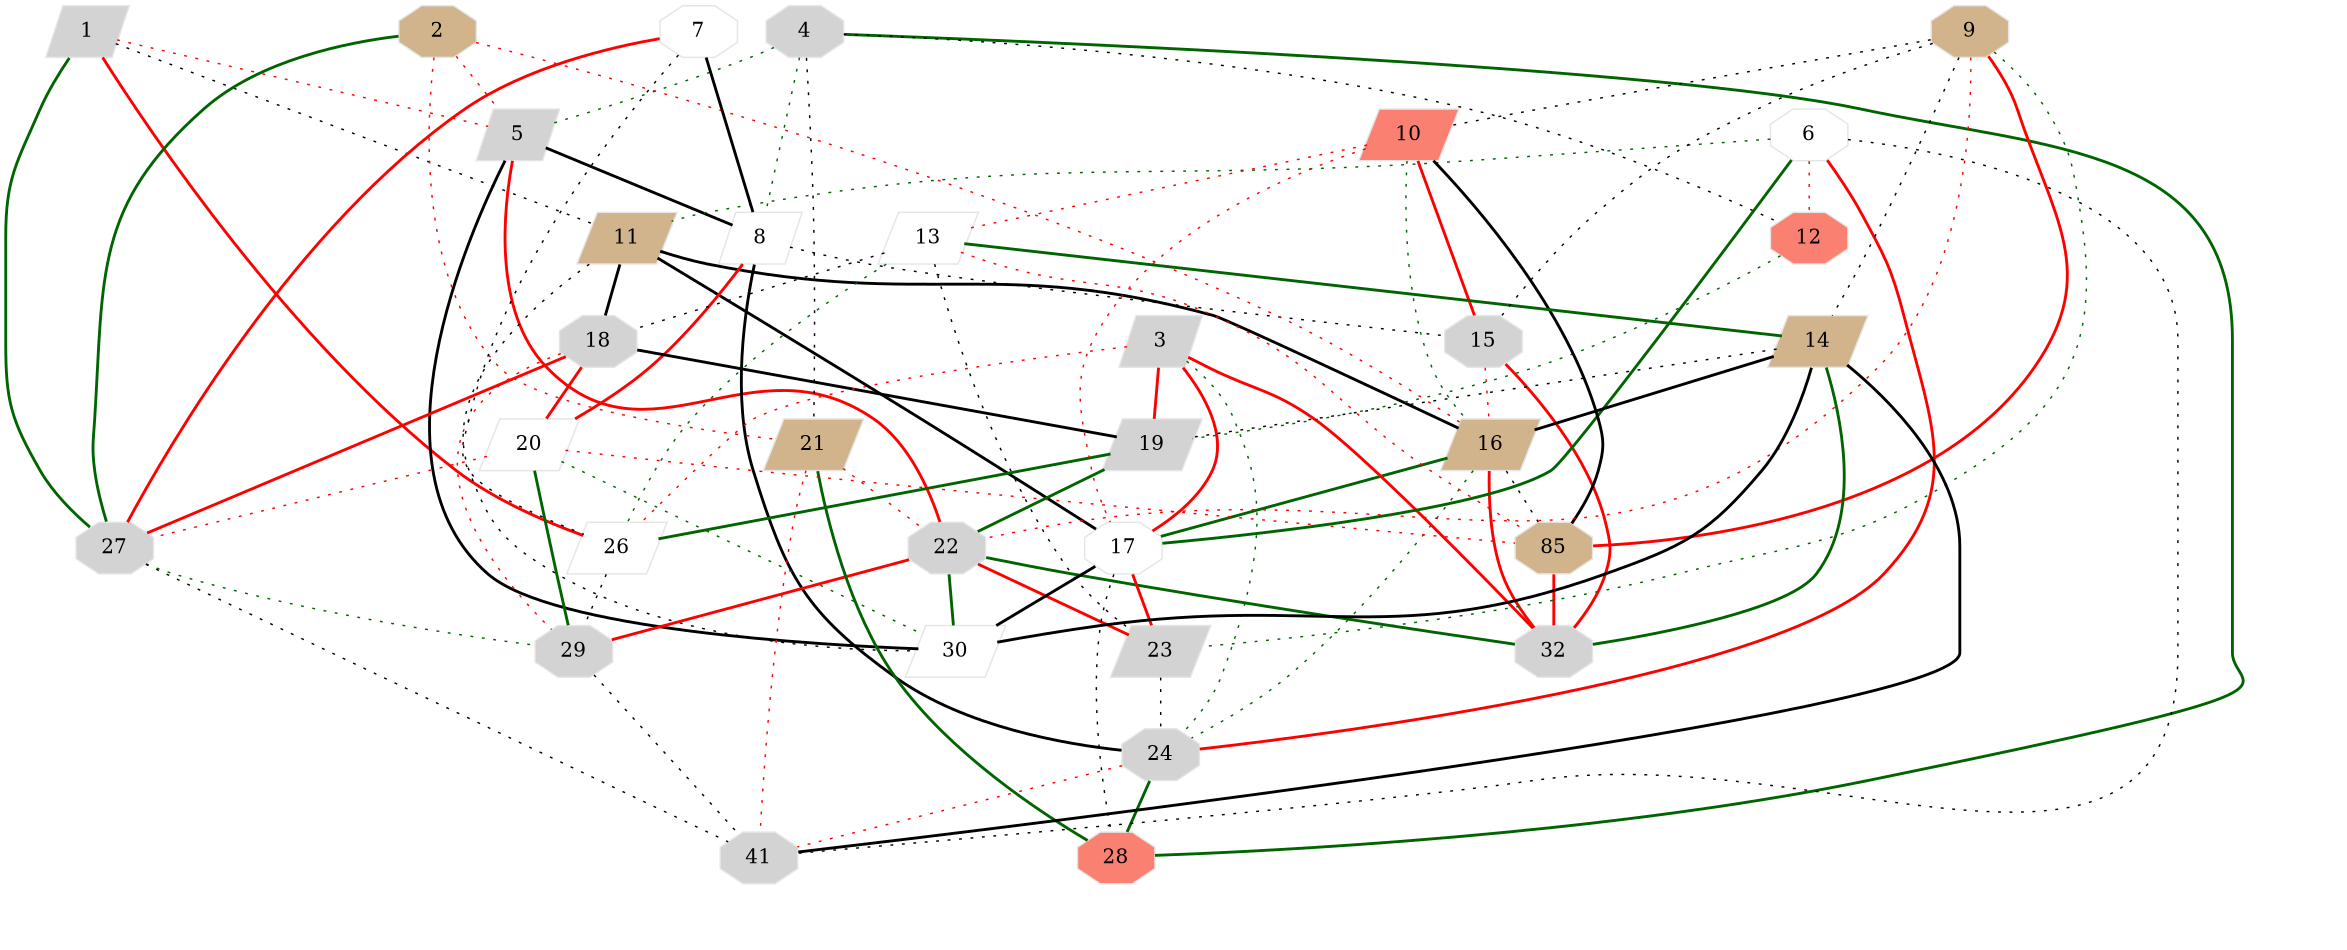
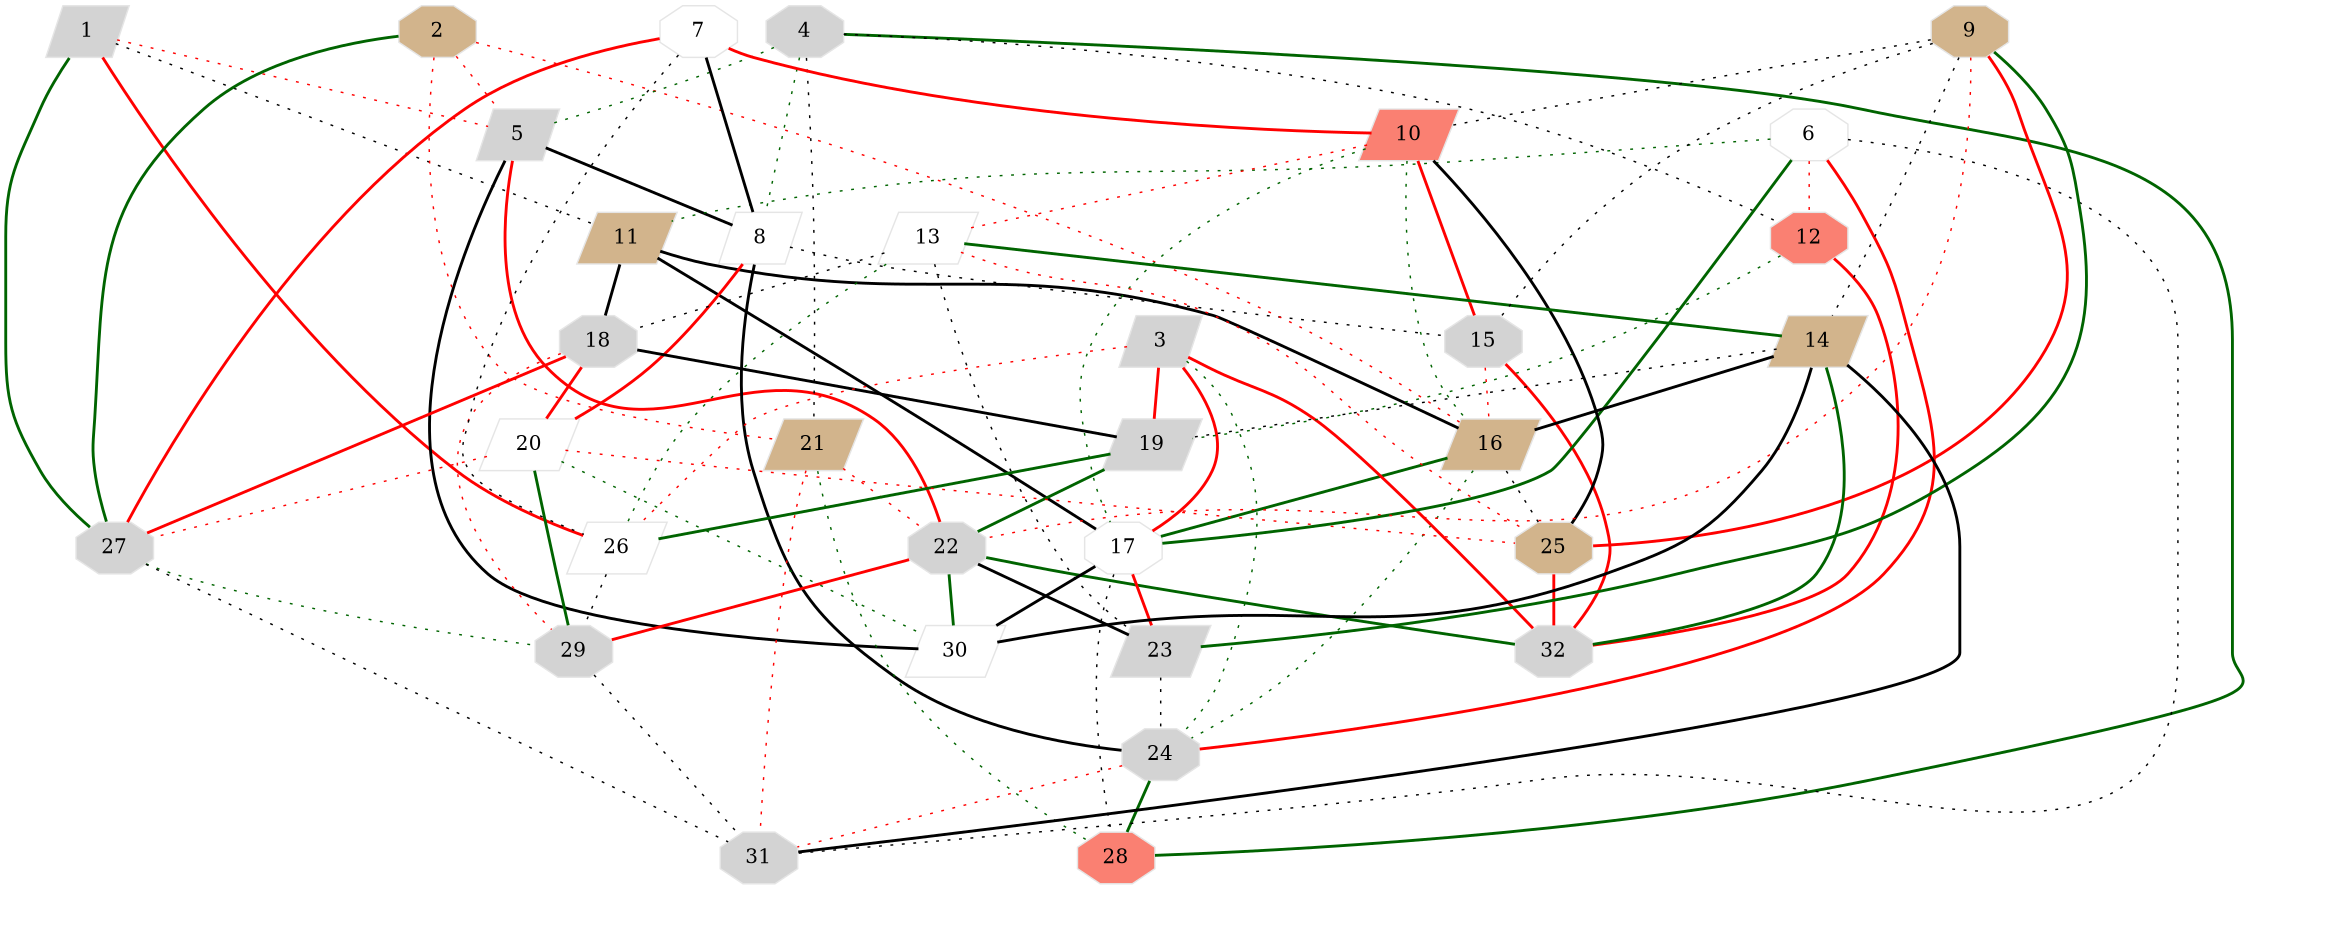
edge "7" -- "10": added
edge "10" -- "17": color red -> darkgreen
edge "9" -- "23": style dotted -> bold
node "85": label "85" -> "25"
edge "16" -- "32": now "12" -- "32"
edge "11" -- "30": removed
edge "22" -- "23": color red -> black
edge "21" -- "28": style bold -> dotted
node "41": label "41" -> "31"
